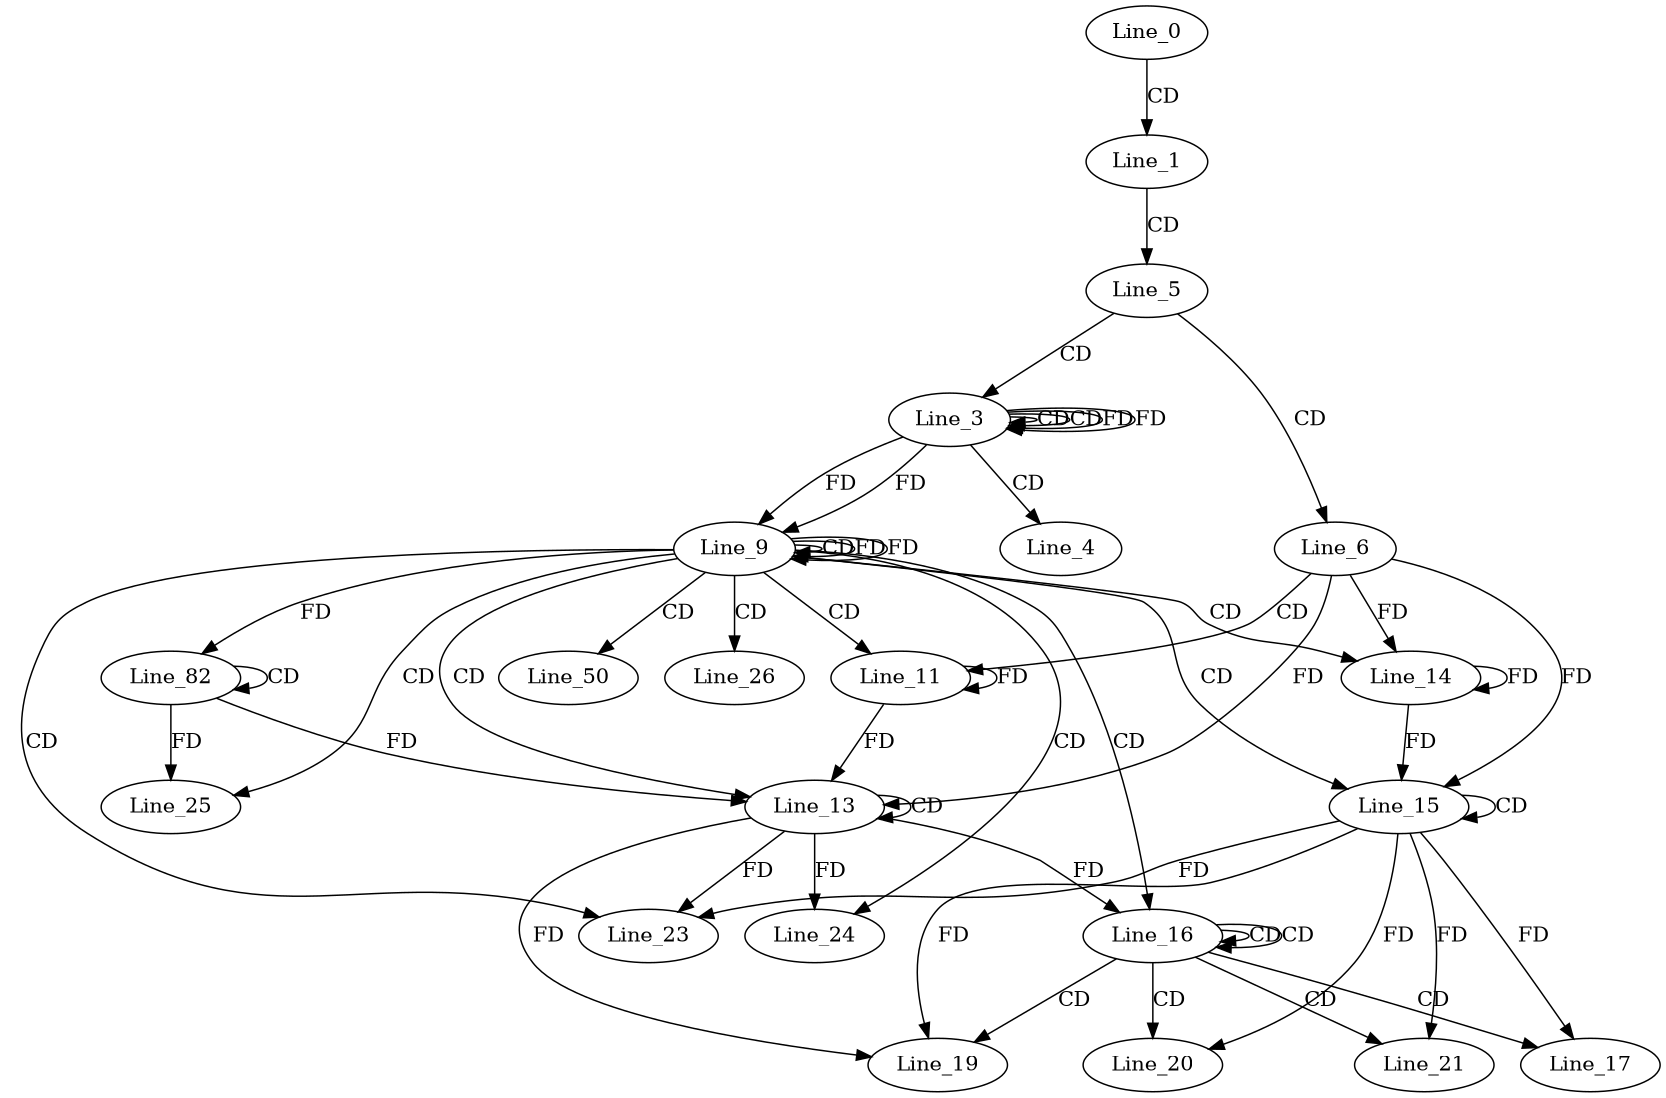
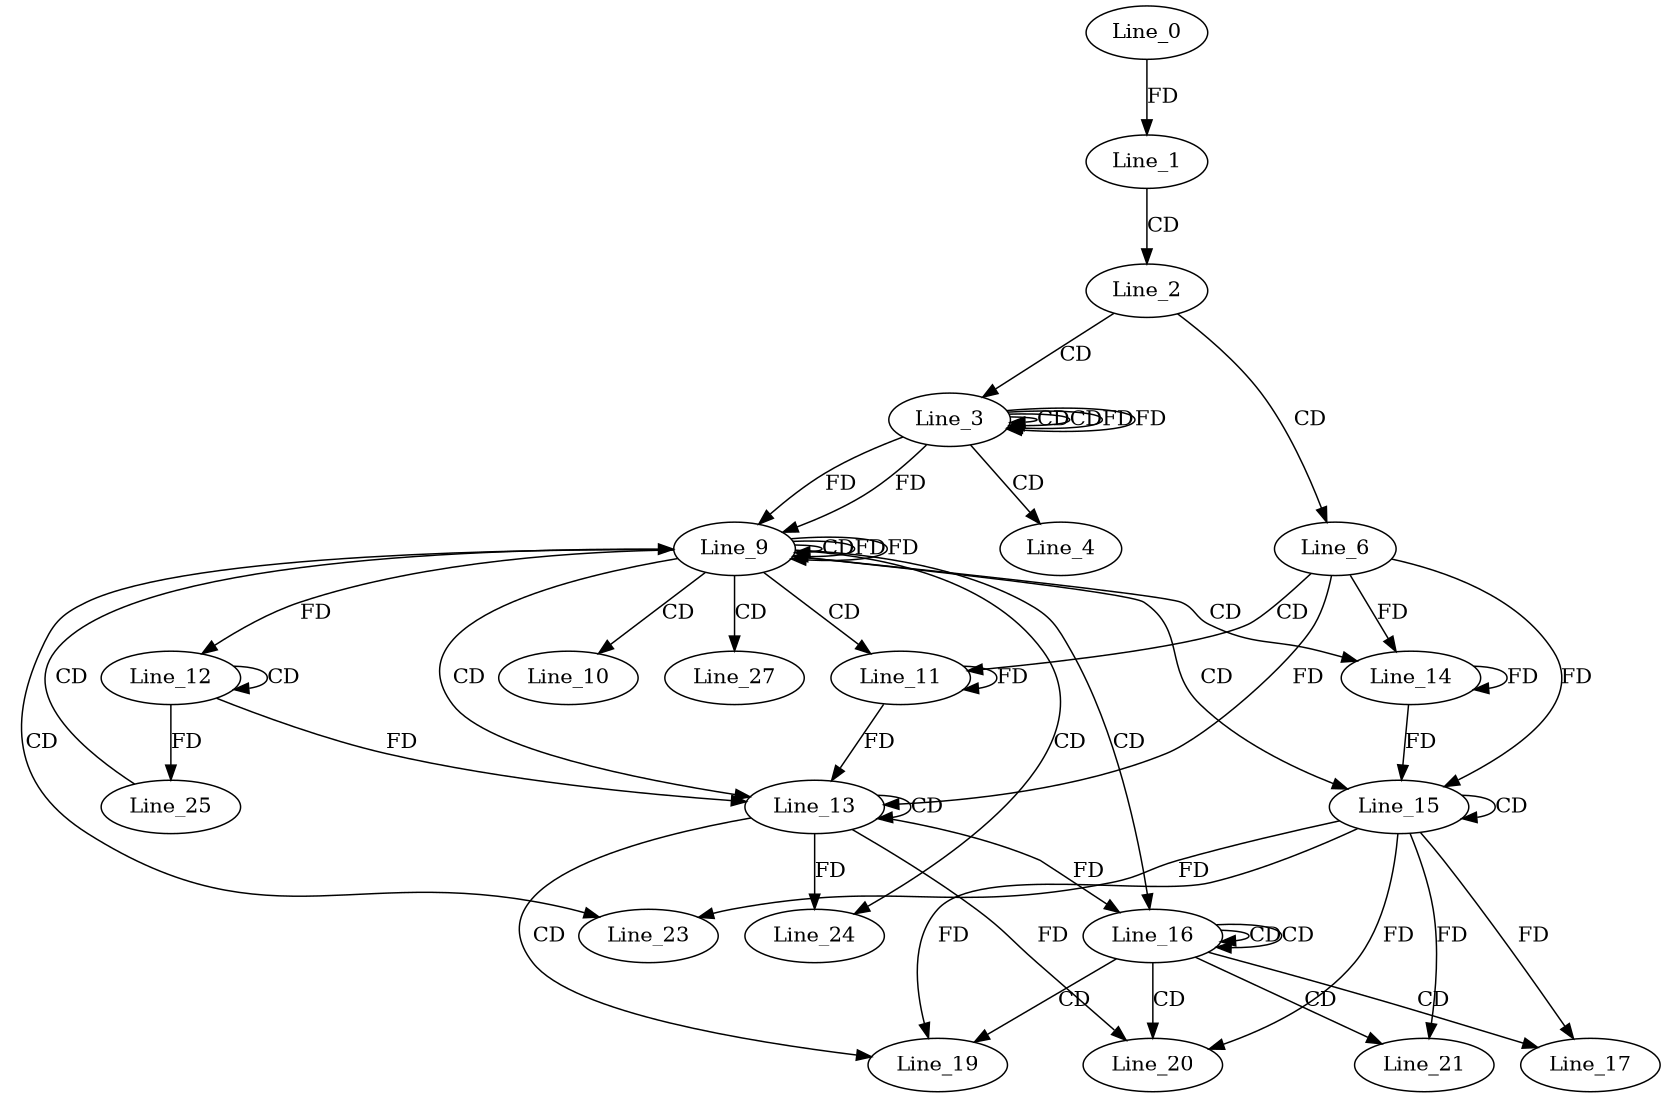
edge "Line_0" -> "Line_1": label "CD" -> "FD"
node "Line_5": label "Line_5" -> "Line_2"
edge "Line_9" -> "Line_25": reversed
node "Line_82": label "Line_82" -> "Line_12"
node "Line_50": label "Line_50" -> "Line_10"
node "Line_26": label "Line_26" -> "Line_27"
edge "Line_13" -> "Line_23": now "Line_13" -> "Line_20"
edge "Line_13" -> "Line_19": label "FD" -> "CD"
